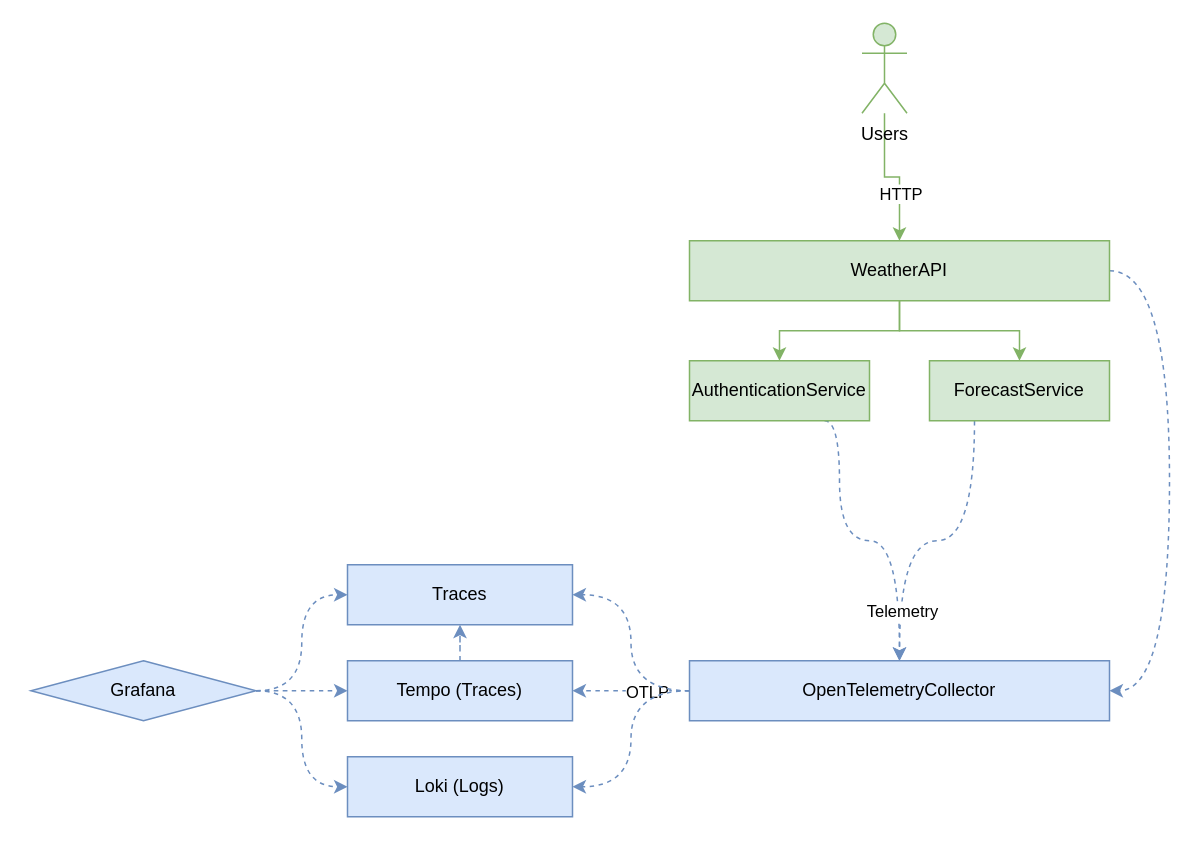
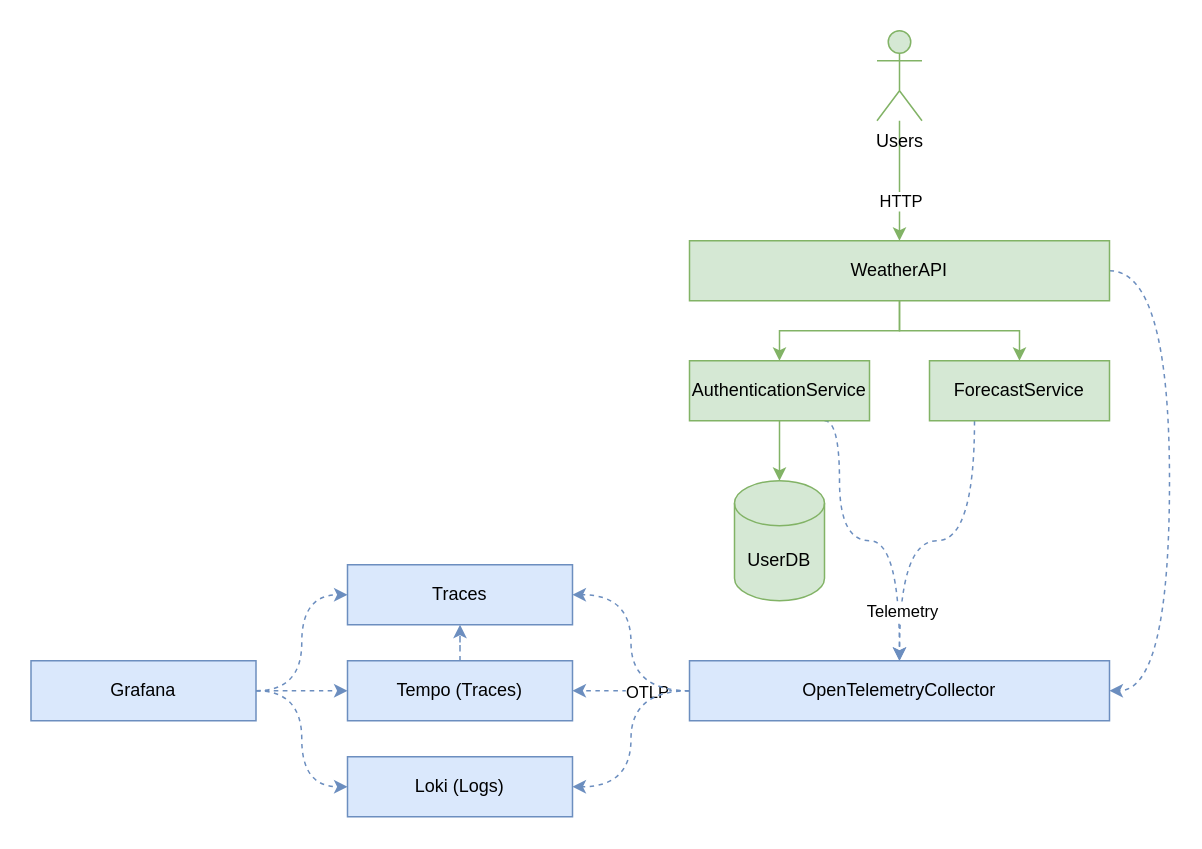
node "Users": moved (884, 68) -> (899, 76)
edge "AuthenticationService" -> "UserDB": added
node "UserDB": added
node "Grafana": shape diamond -> rectangle
